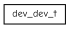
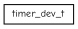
node "dev_dev_t": label "dev_dev_t" -> "timer_dev_t"
